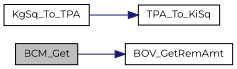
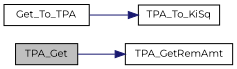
node "KgSq_To_TPA": label "KgSq_To_TPA" -> "Get_To_TPA"
node "BCM_Get": label "BCM_Get" -> "TPA_Get"
node "BOV_GetRemAmt": label "BOV_GetRemAmt" -> "TPA_GetRemAmt"
